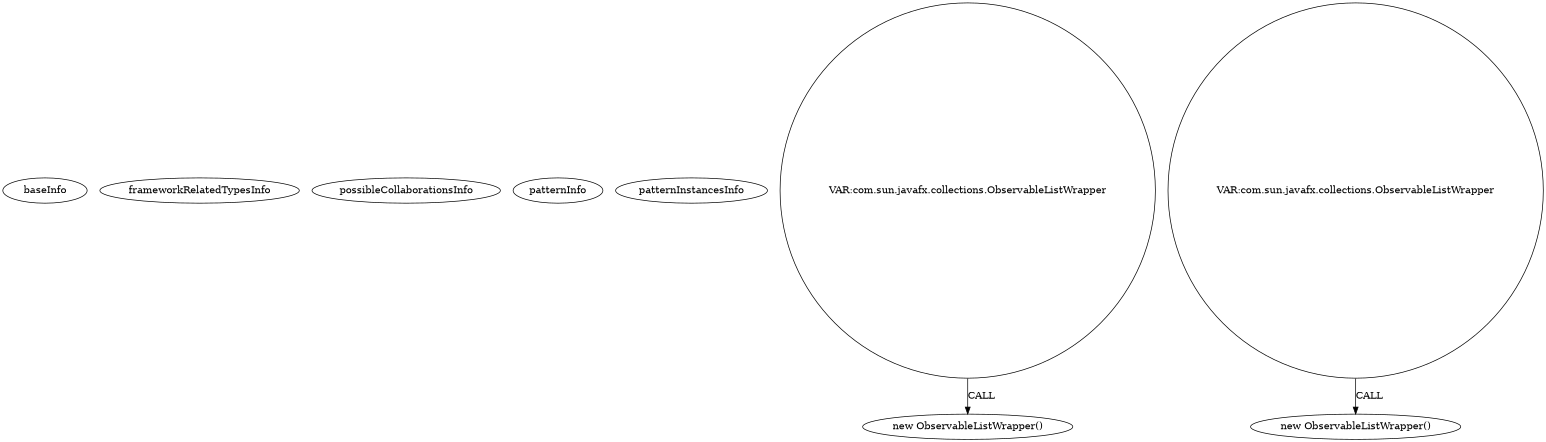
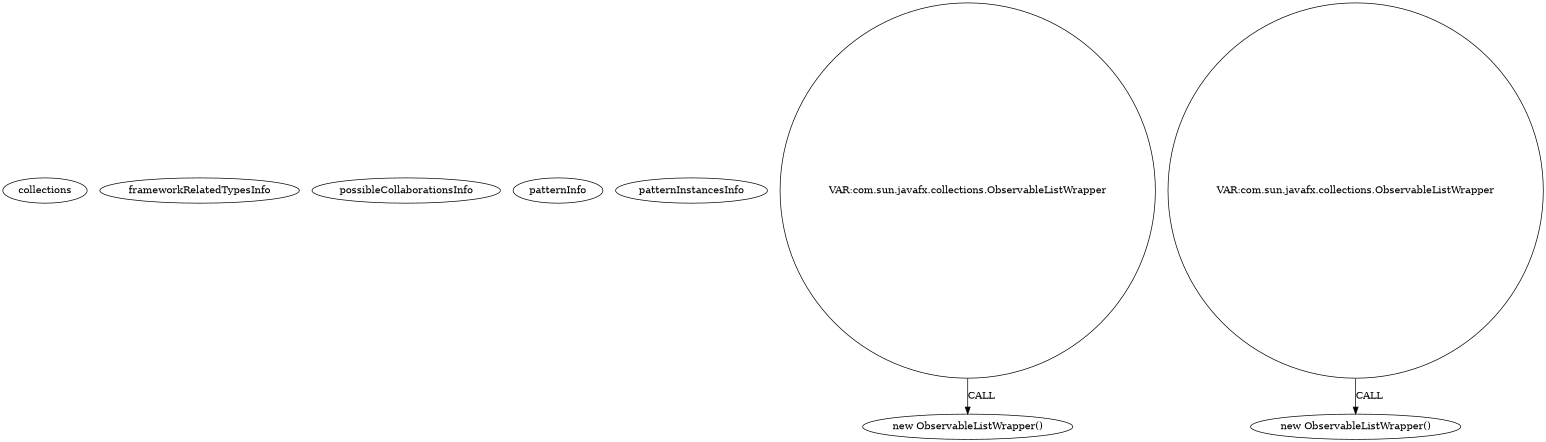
node "baseInfo": label "baseInfo" -> "collections"
